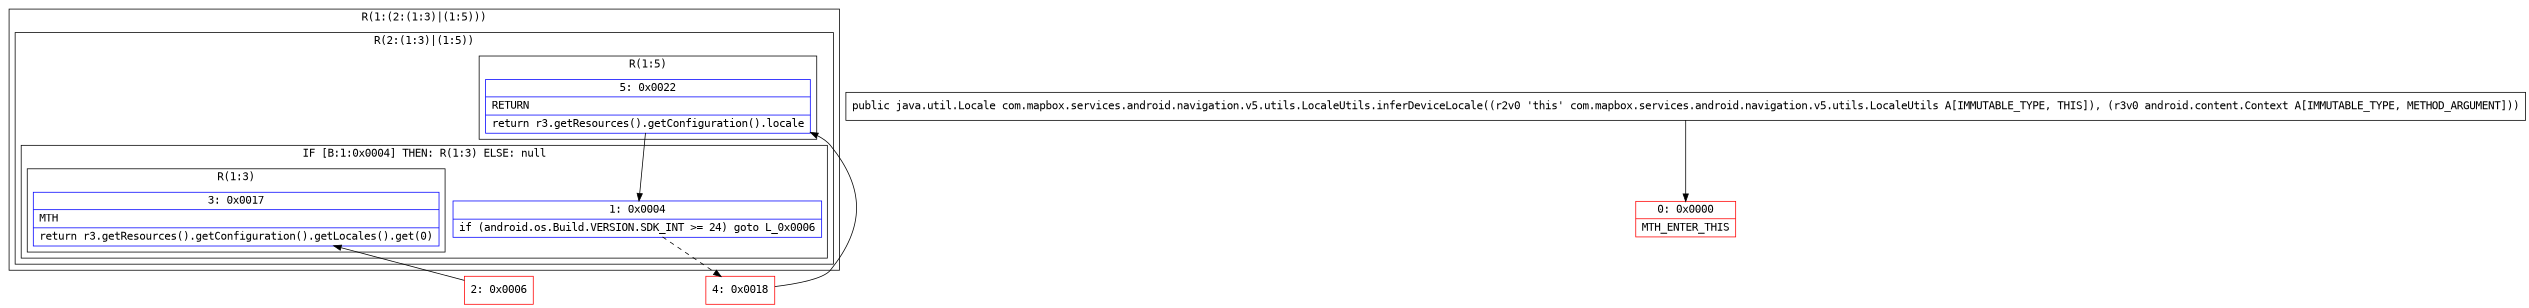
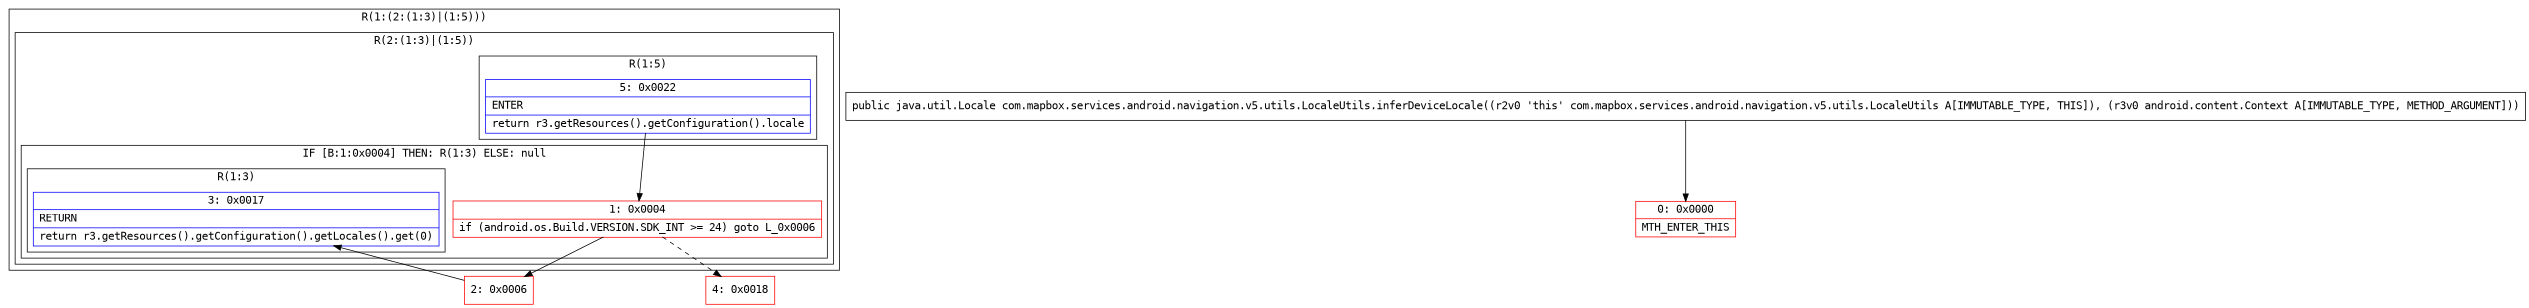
node "5: 0x0022": text "RETURN" -> "ENTER"
node "3: 0x0017": text "MTH" -> "RETURN"
node "1: 0x0004": color blue -> red
edge "4: 0x0018" -> "5: 0x0022": removed
edge "1: 0x0004" -> "2: 0x0006": added
